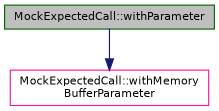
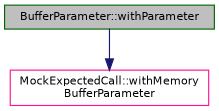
node "MockExpectedCall::withParameter": label "MockExpectedCall::withParameter" -> "BufferParameter::withParameter"
